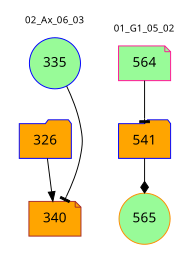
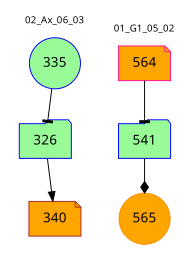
node "564": fillcolor palegreen -> orange
node "326": fillcolor orange -> palegreen
edge "335" -> "340": now "335" -> "326"
node "541": fillcolor orange -> palegreen
node "565": fillcolor palegreen -> orange
